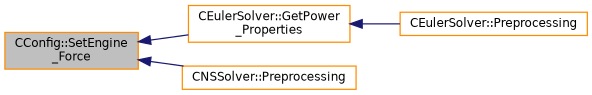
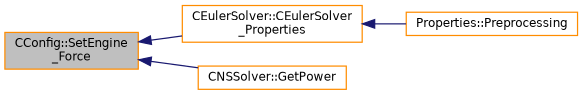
node "CEulerSolver::GetPower _Properties": label "CEulerSolver::GetPower _Properties" -> "CEulerSolver::CEulerSolver _Properties"
node "CEulerSolver::Preprocessing": label "CEulerSolver::Preprocessing" -> "Properties::Preprocessing"
node "CNSSolver::Preprocessing": label "CNSSolver::Preprocessing" -> "CNSSolver::GetPower"
